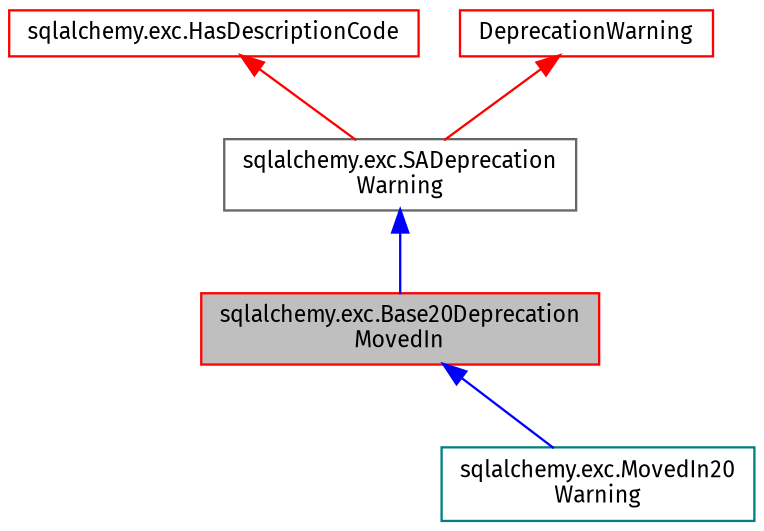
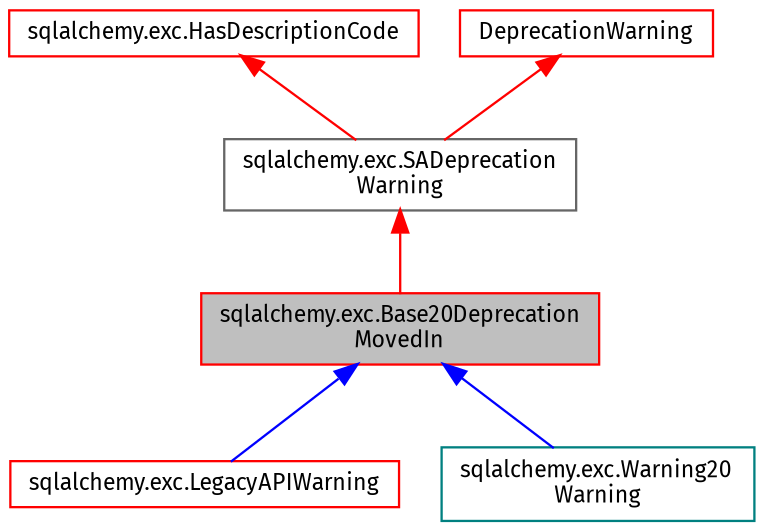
edge "sqlalchemy.exc.Base20Deprecation MovedIn" -> "sqlalchemy.exc.SADeprecation Warning": color blue -> red
node "sqlalchemy.exc.LegacyAPIWarning": added
node "sqlalchemy.exc.MovedIn20 Warning": label "sqlalchemy.exc.MovedIn20 Warning" -> "sqlalchemy.exc.Warning20 Warning"
